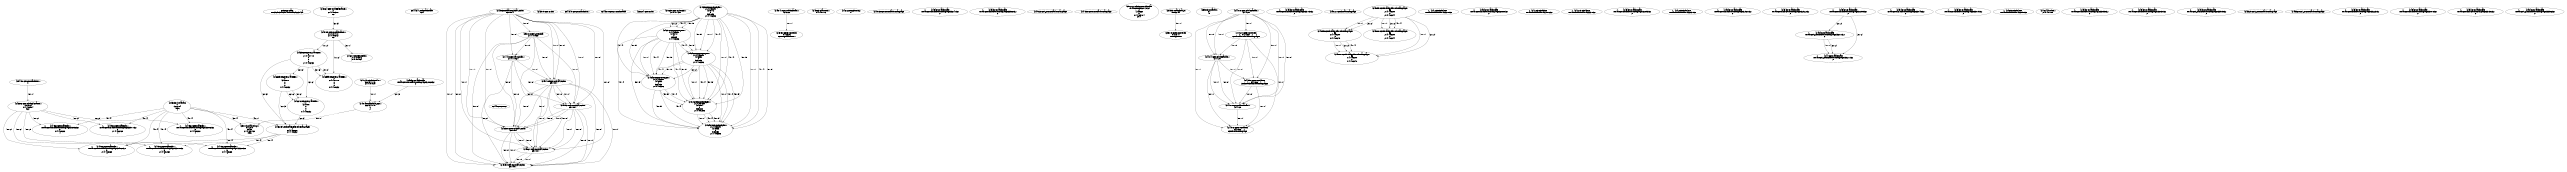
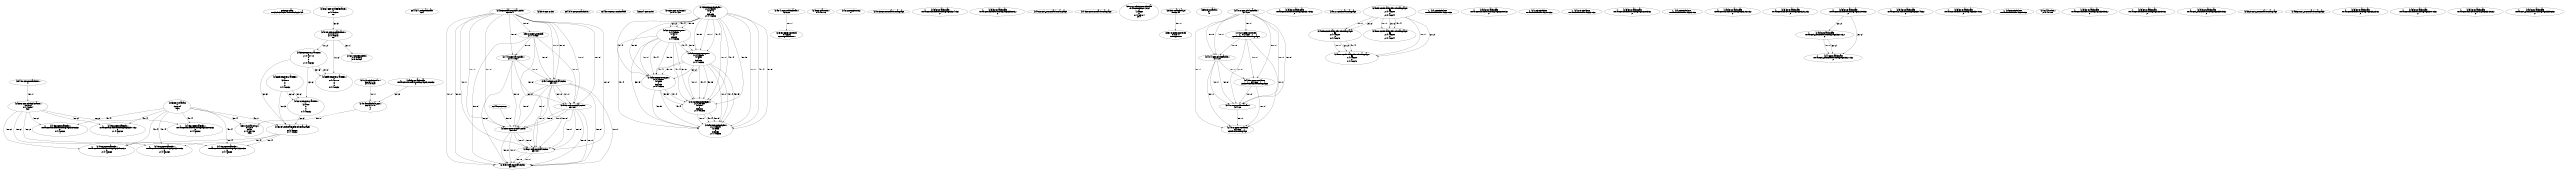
edge "4246556.RegQueryValueExW 0 2147407710 0 0 0 2147408232" -> "4246635.RegQueryValueExW 0 4247000 0 0 0 2147408232": removed, label "(6-->6)"
edge "4250188.GetSystemInfo 2147417660" -> "4245580.EnterCriticalSection 6917004": now "6844560.GetACP" -> "4245580.EnterCriticalSection 6917004"
